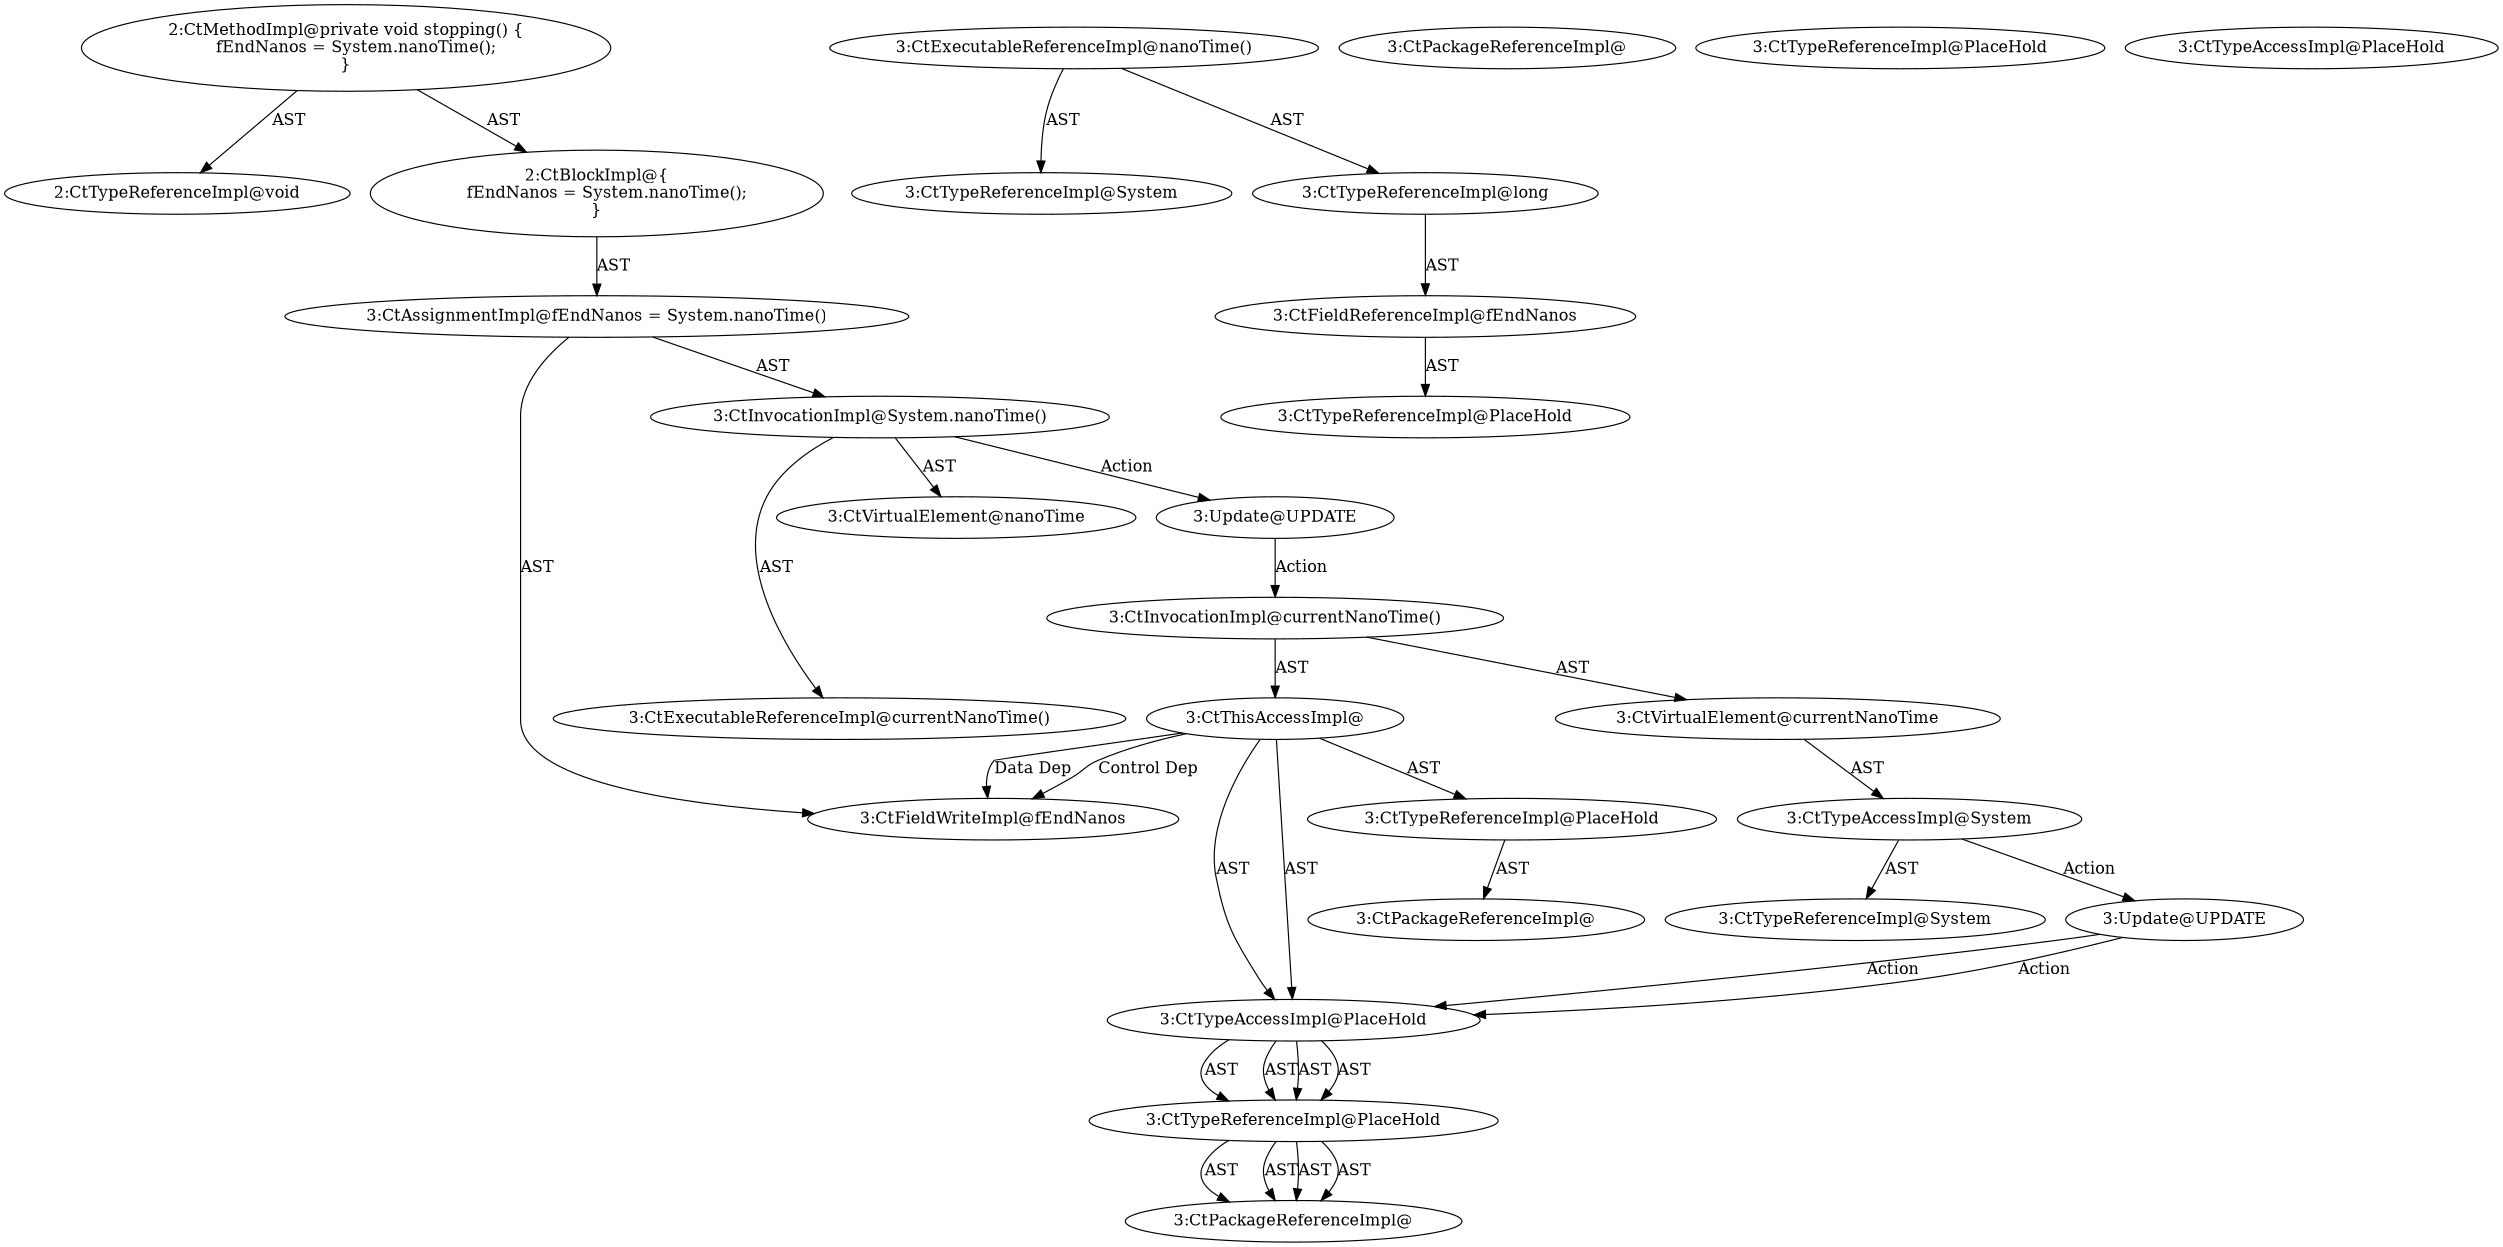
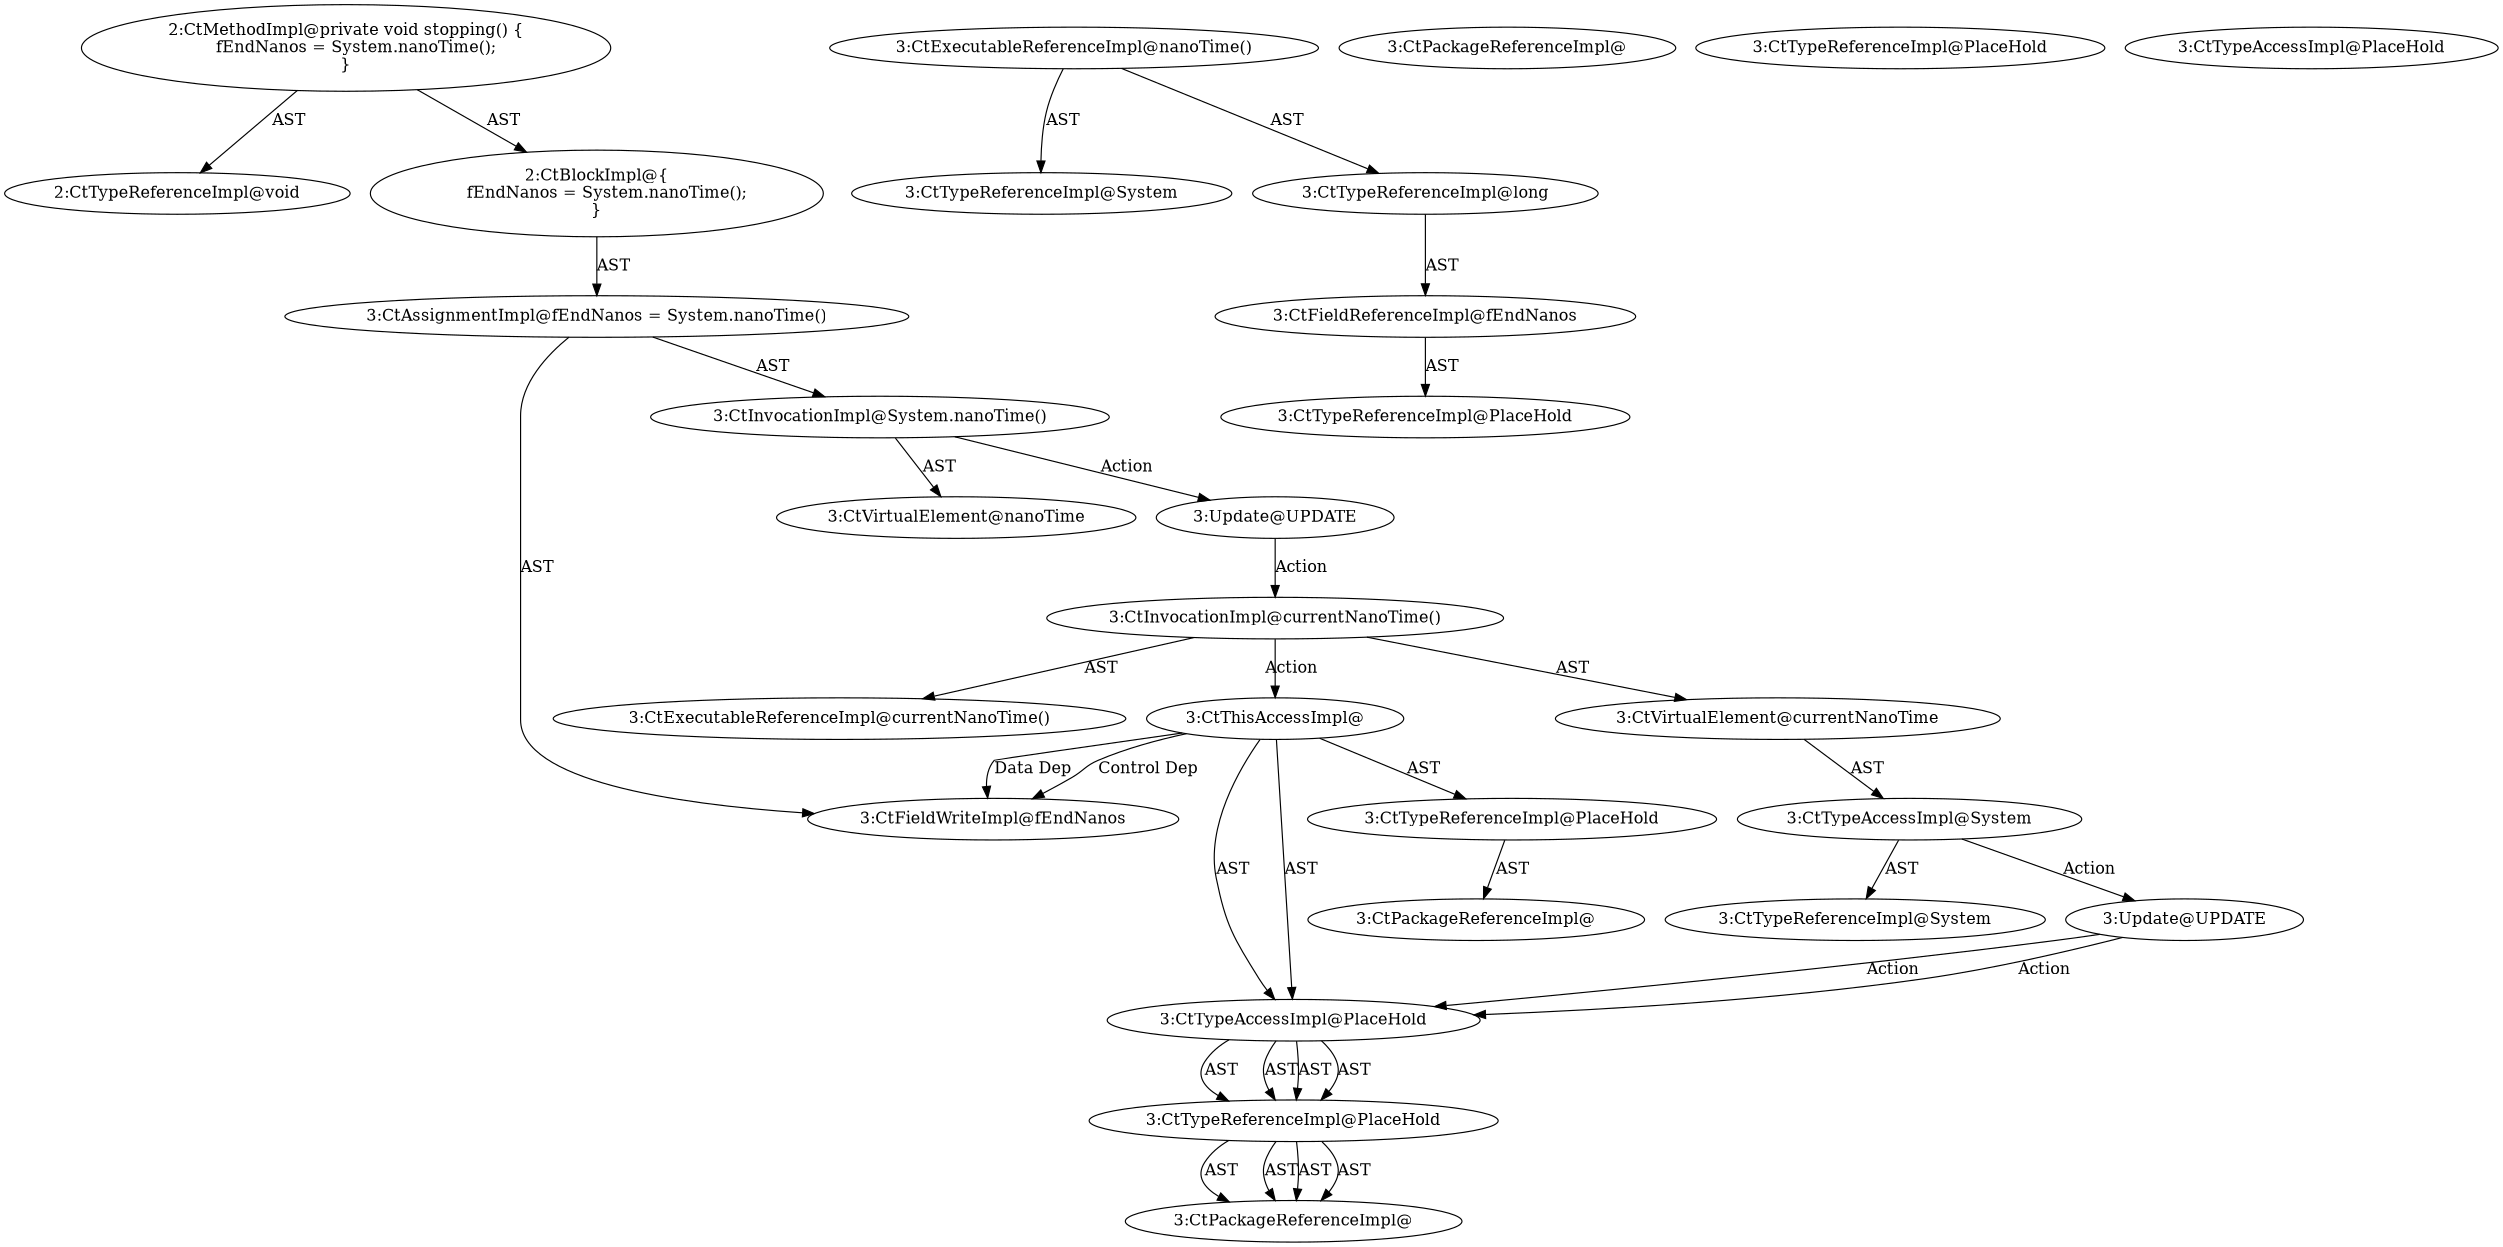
edge "3:CtInvocationImpl@System.nanoTime()" -> "3:CtExecutableReferenceImpl@currentNanoTime()": now "3:CtInvocationImpl@currentNanoTime()" -> "3:CtExecutableReferenceImpl@currentNanoTime()"
edge "3:CtInvocationImpl@currentNanoTime()" -> "3:CtThisAccessImpl@": label "AST" -> "Action"
